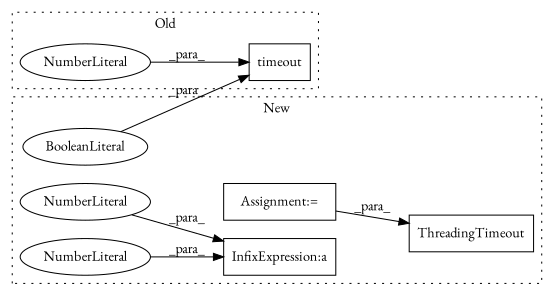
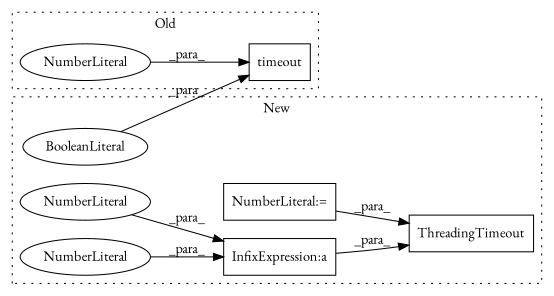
node "Assignment:=": label "Assignment:=" -> "NumberLiteral:="
edge "InfixExpression:a" -> "ThreadingTimeout": added, label "_para_"
